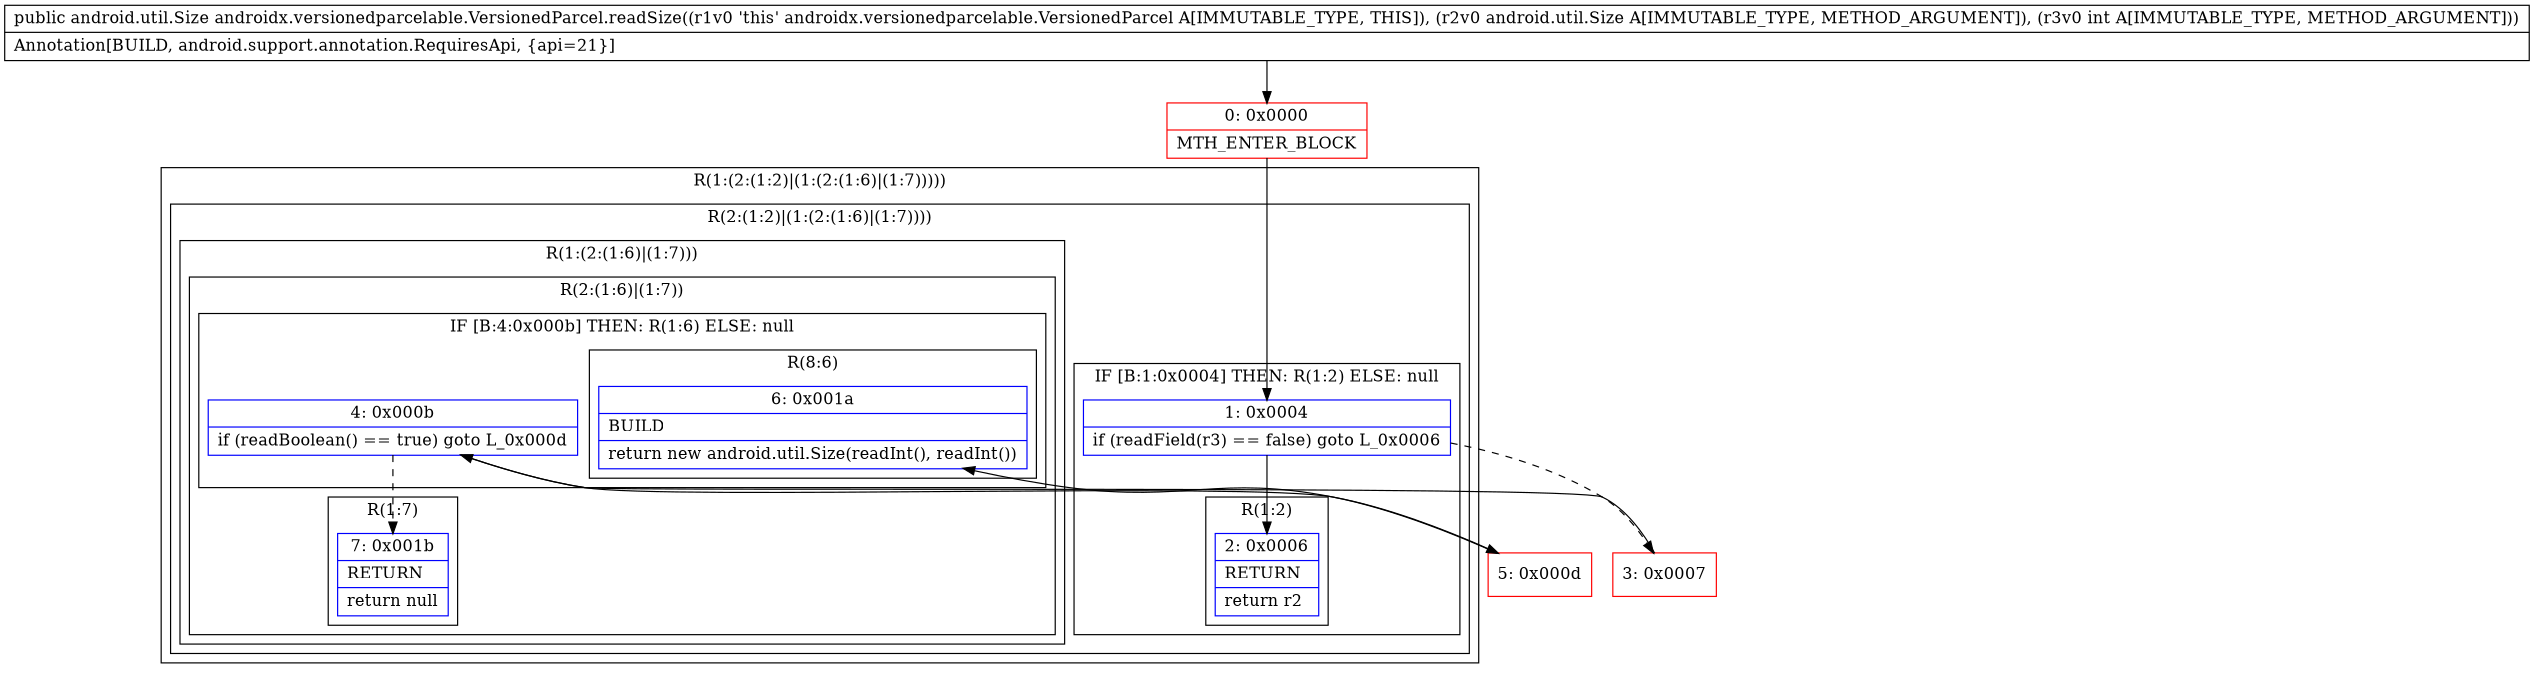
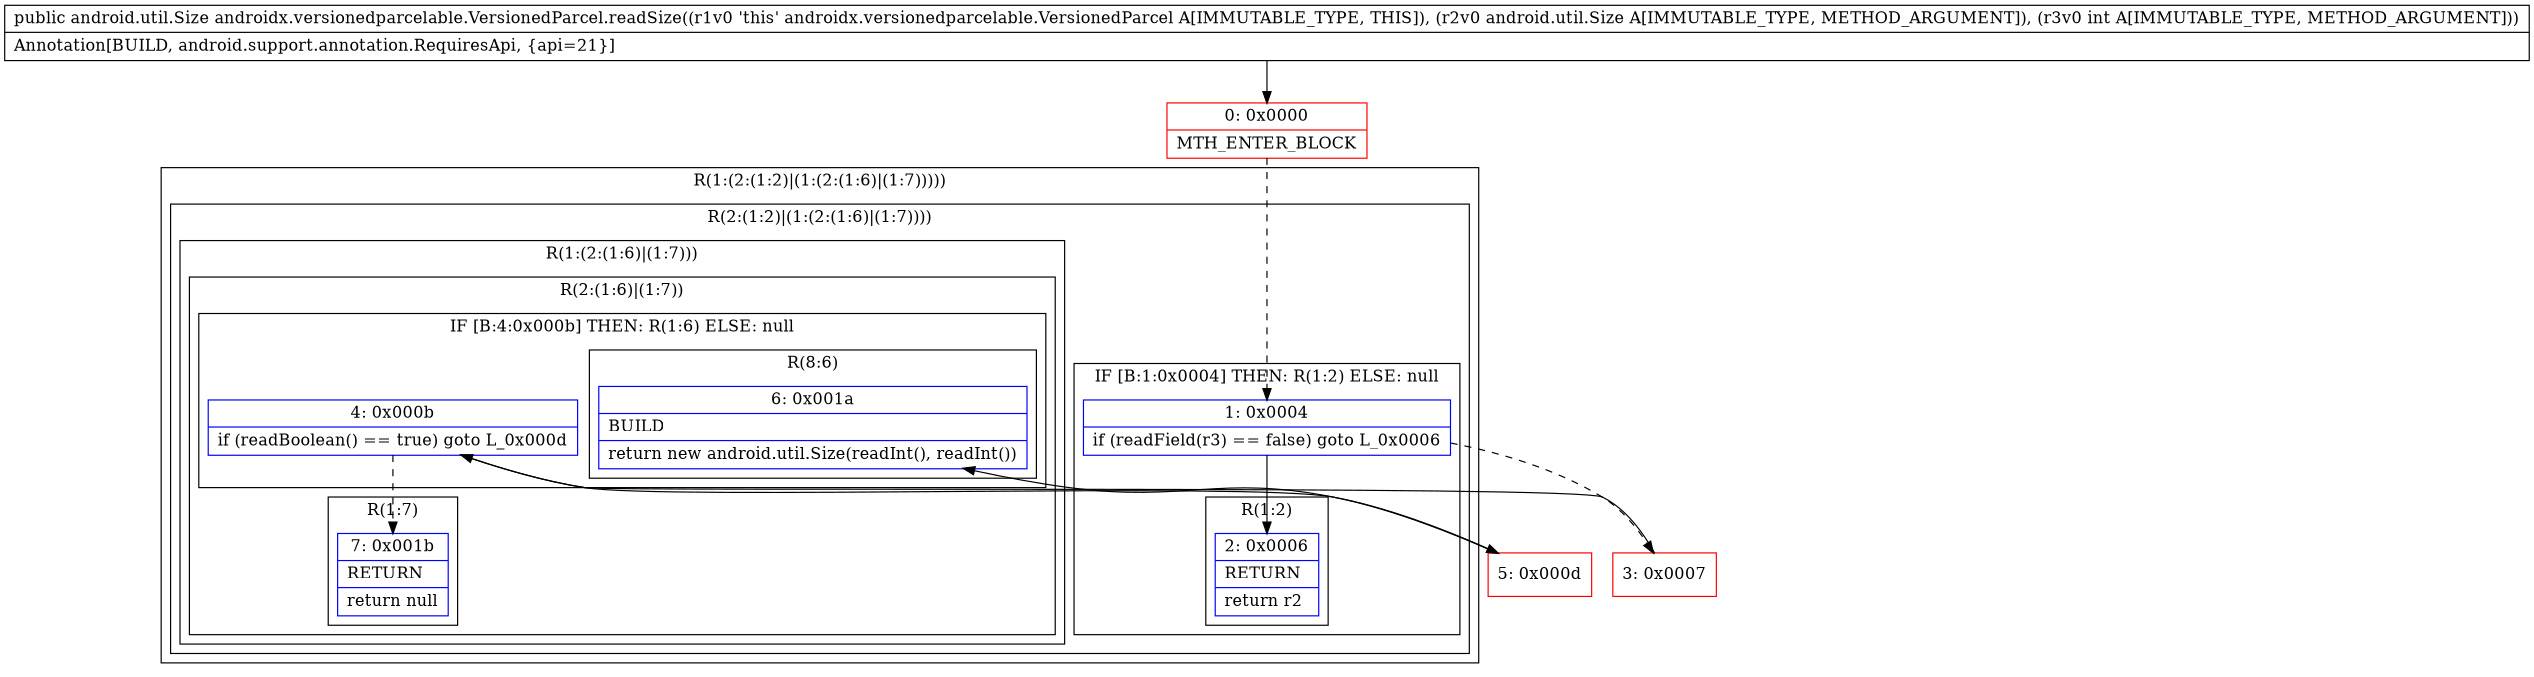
edge "0: 0x0000" -> "1: 0x0004": style solid -> dashed
